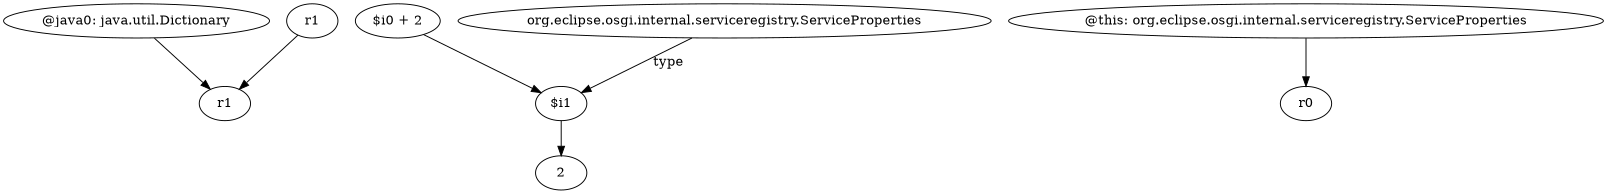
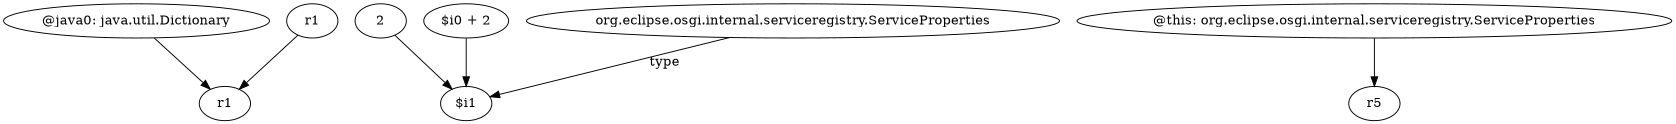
node "r0": label "r0" -> "r5"
edge "$i1" -> "2": reversed
